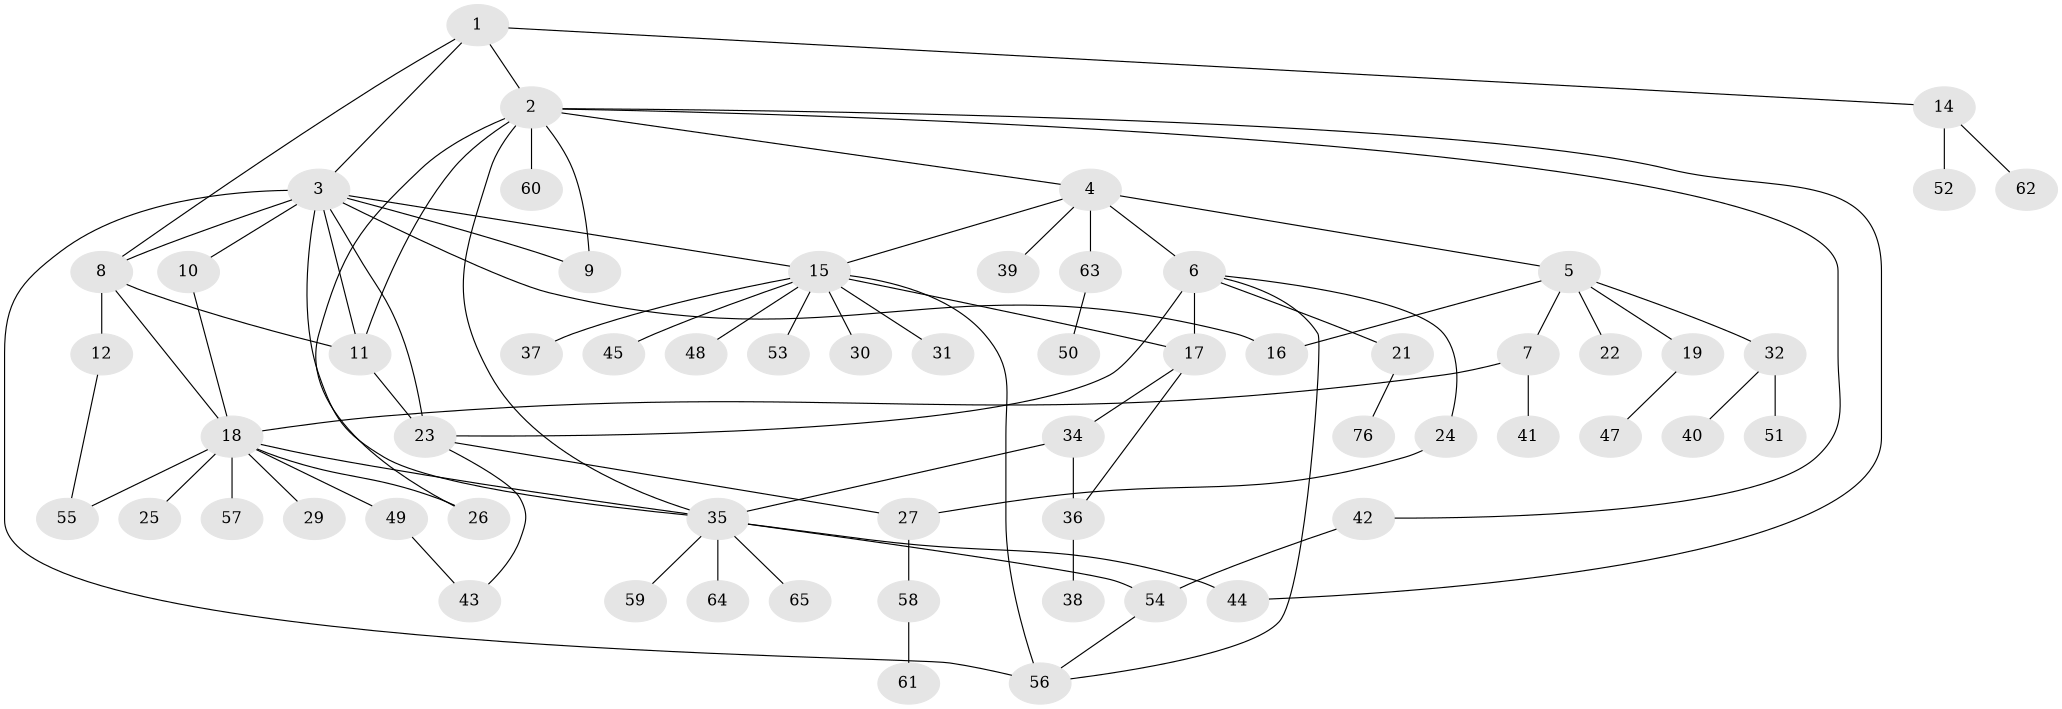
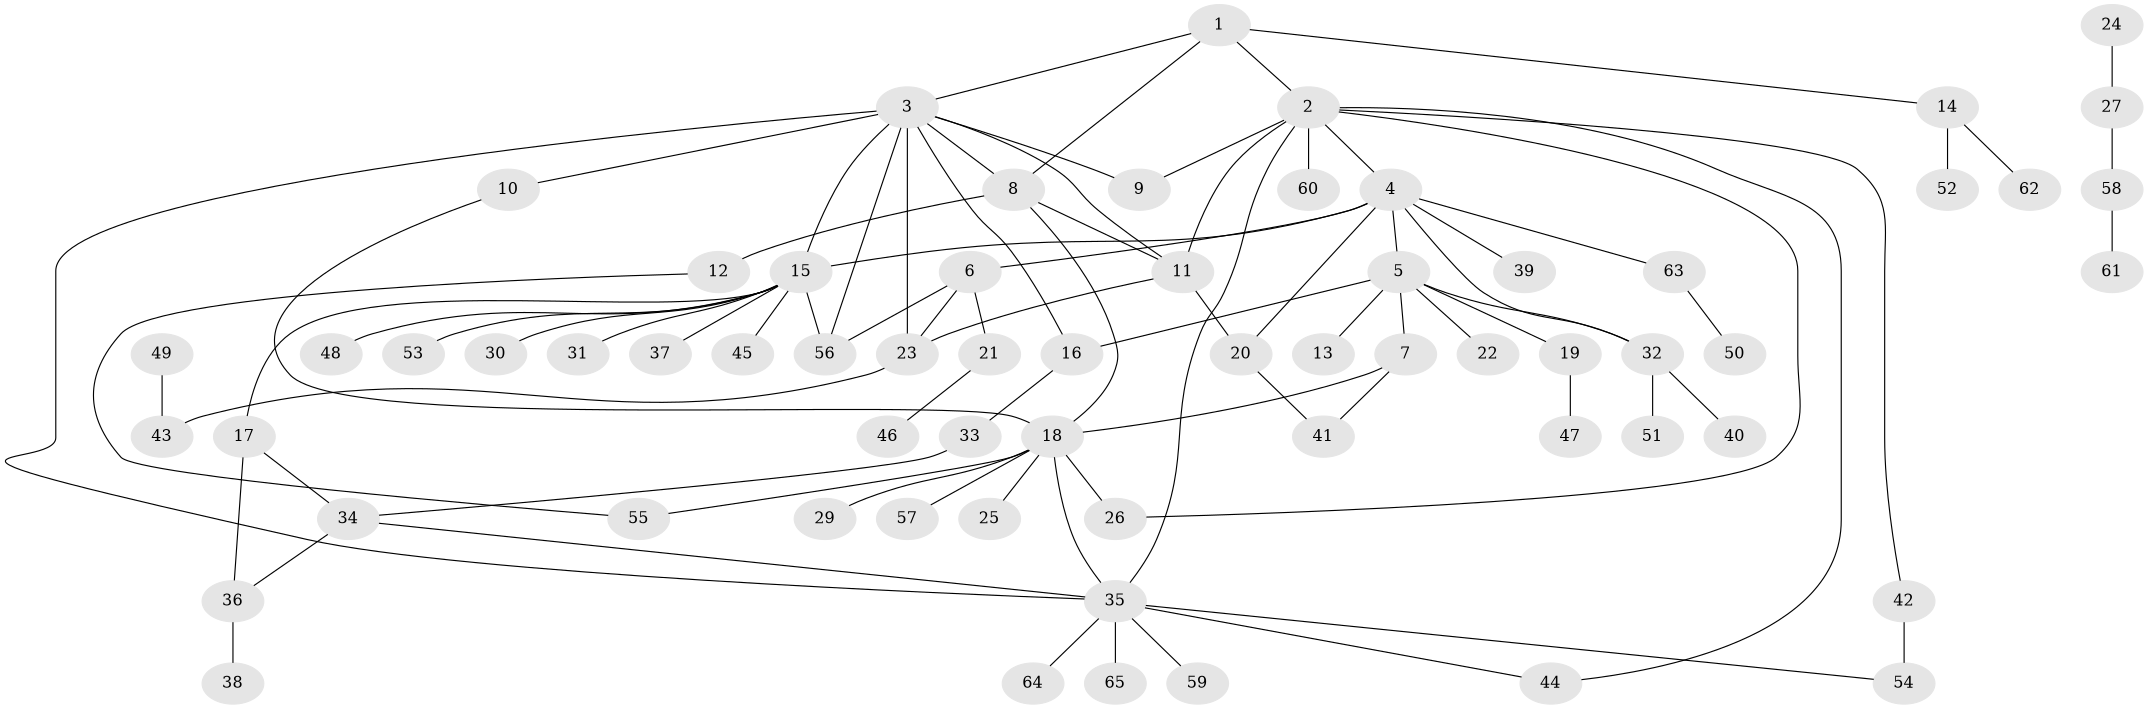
edge "4" -- "32": added
edge "6" -- "24": removed
edge "6" -- "17": removed
node "20": added
node "13": added
node "33": added
node "76": label "76" -> "46"
edge "18" -- "49": removed
edge "23" -- "27": removed
edge "54" -- "56": removed
